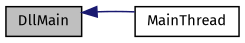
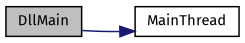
edge "MainThread" -> "DllMain": reversed
